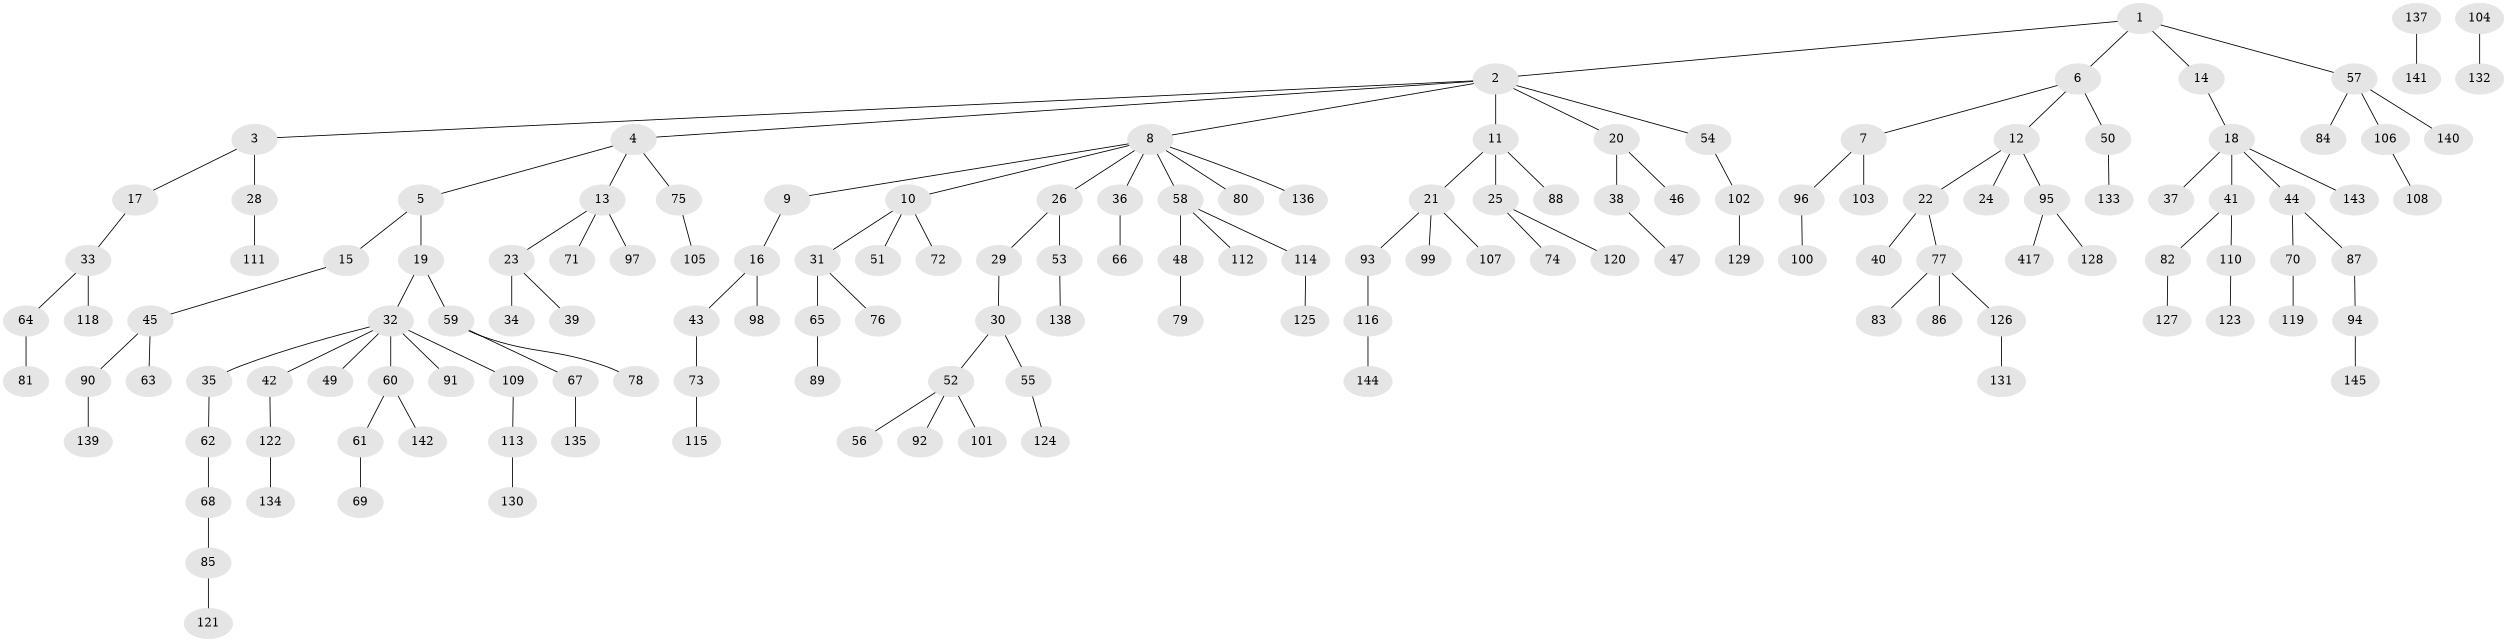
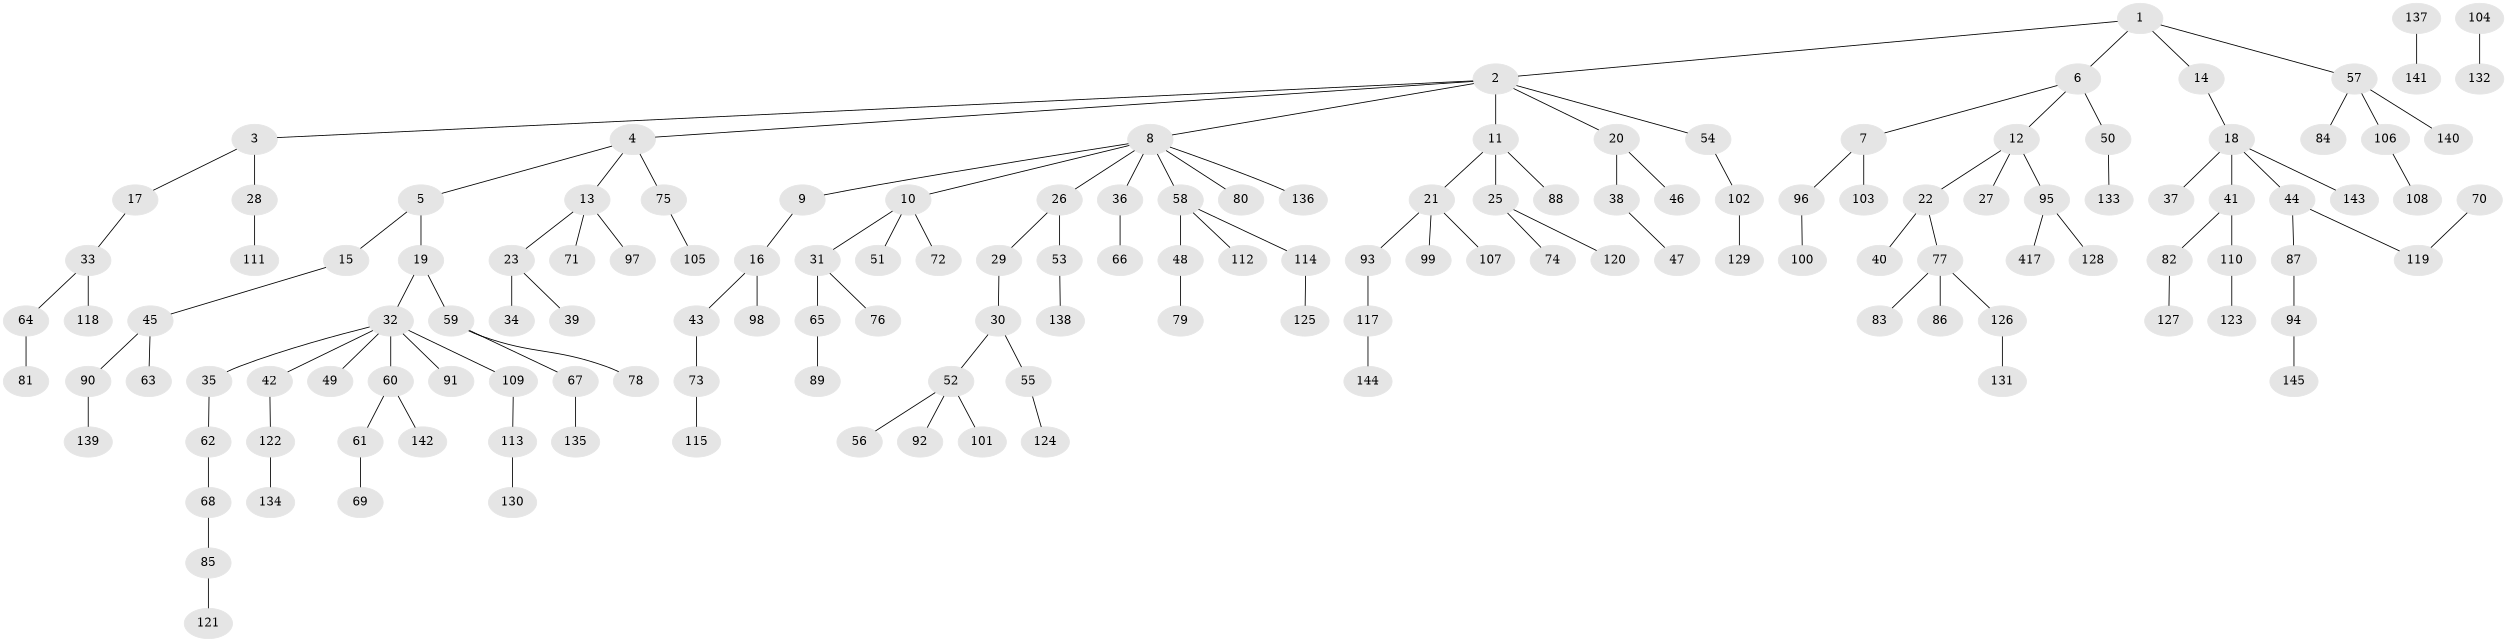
node "24": label "24" -> "27"
edge "44" -- "70": now "44" -- "119"
node "116": label "116" -> "117"
